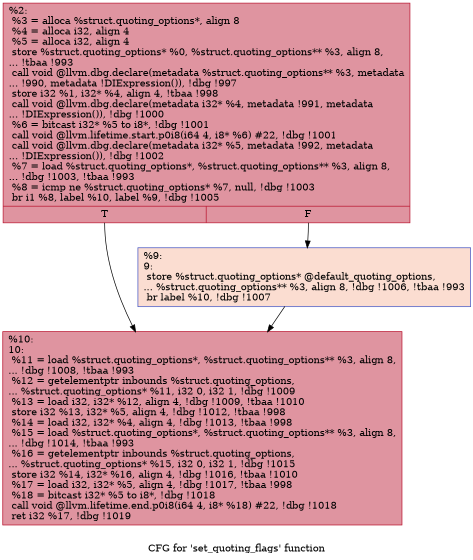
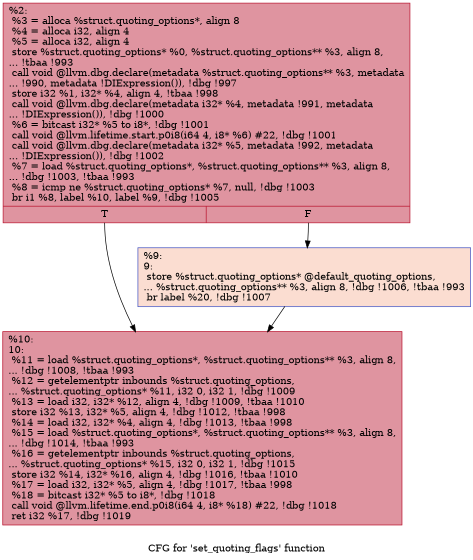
node "%9:": text "br label %10, !dbg !1007" -> "br label %20, !dbg !1007"
